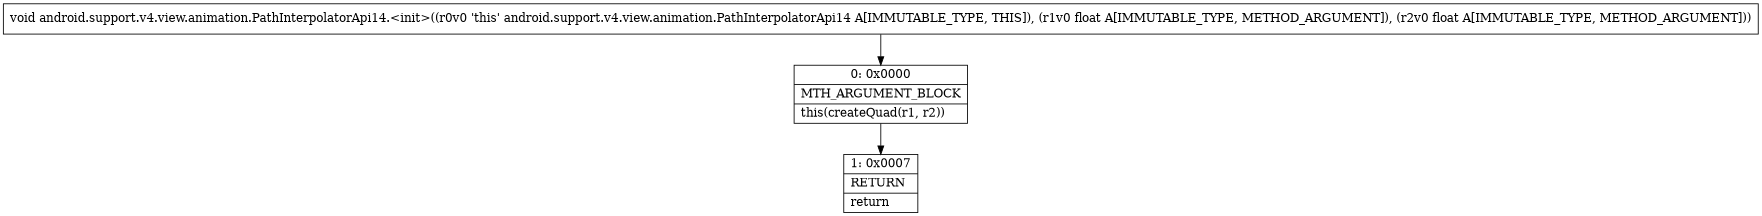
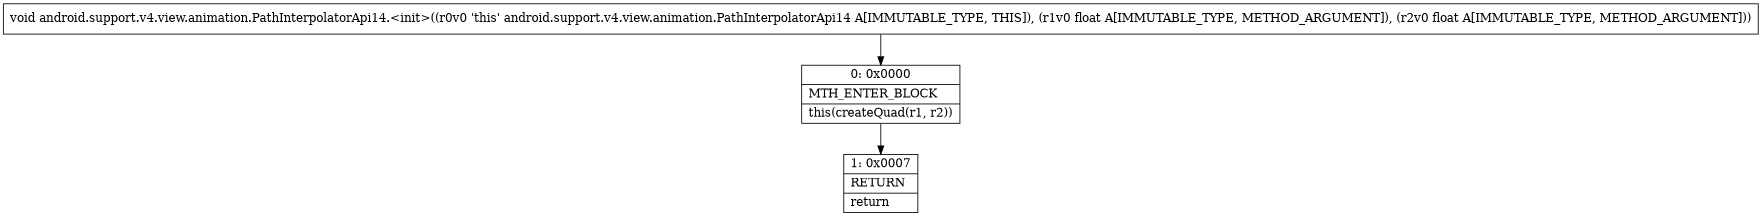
node "0: 0x0000": text "MTH_ARGUMENT_BLOCK" -> "MTH_ENTER_BLOCK"
